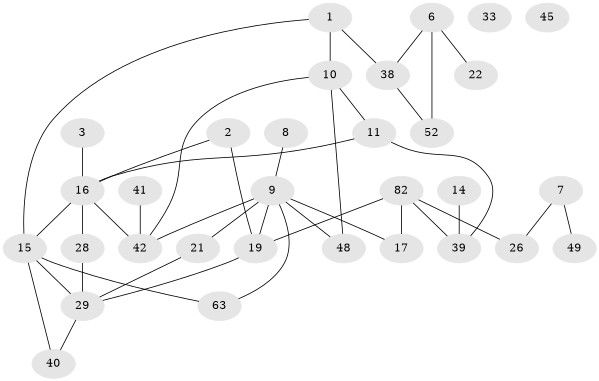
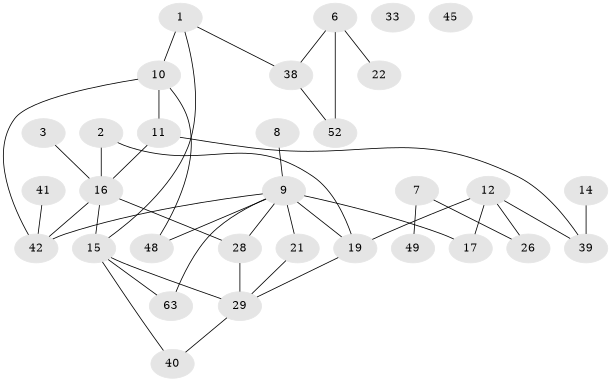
node "82": label "82" -> "12"
edge "9" -- "28": added
